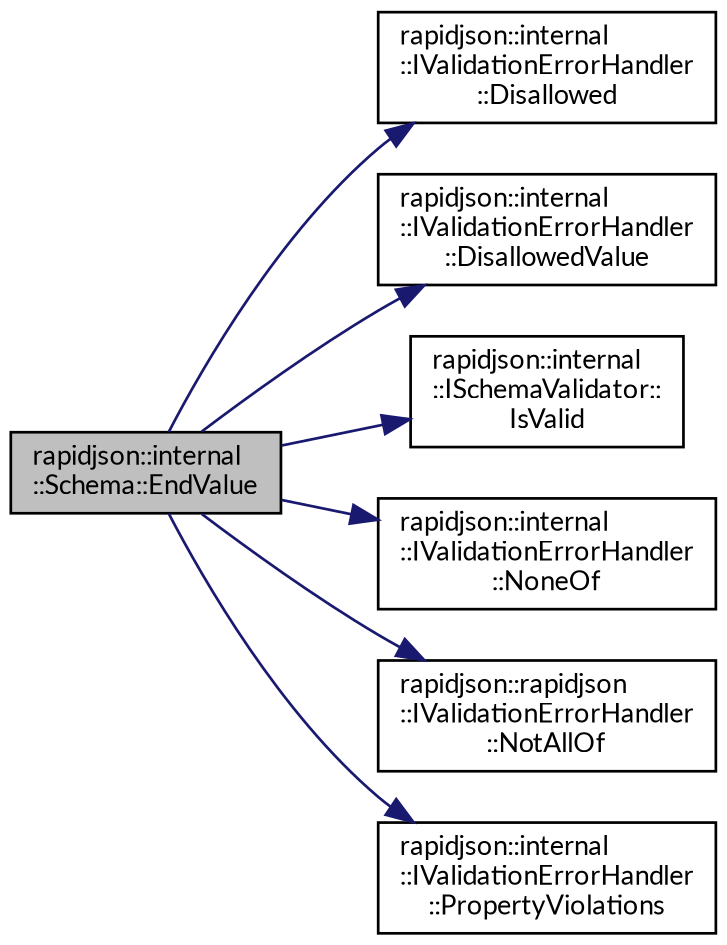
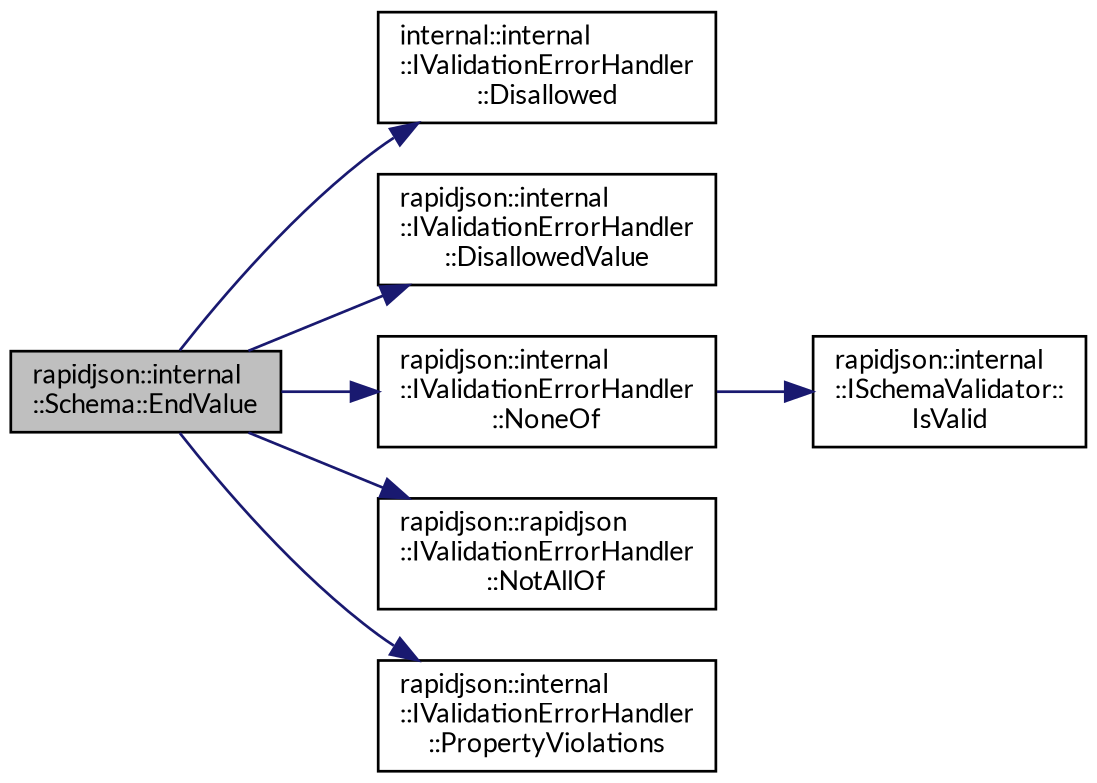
node "rapidjson::internal ::IValidationErrorHandler ::Disallowed": label "rapidjson::internal ::IValidationErrorHandler ::Disallowed" -> "internal::internal ::IValidationErrorHandler ::Disallowed"
edge "rapidjson::internal ::Schema::EndValue" -> "rapidjson::internal ::ISchemaValidator:: IsValid": now "rapidjson::internal ::IValidationErrorHandler ::NoneOf" -> "rapidjson::internal ::ISchemaValidator:: IsValid"
